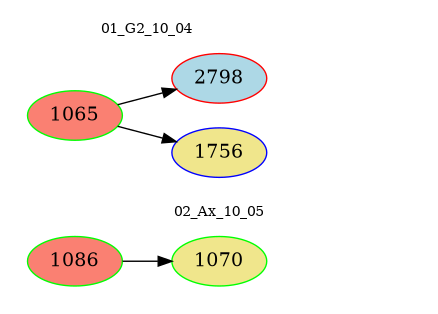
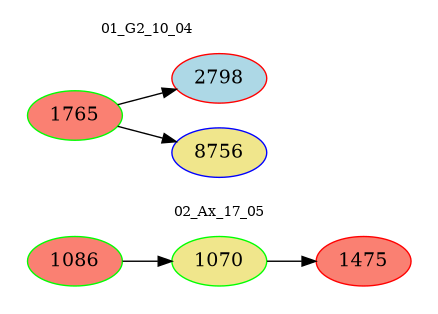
node "1065": label "1065" -> "1765"
node "1756": label "1756" -> "8756"
cluster "02_Ax_10_05": label "02_Ax_10_05" -> "02_Ax_17_05"
node "1475": added
